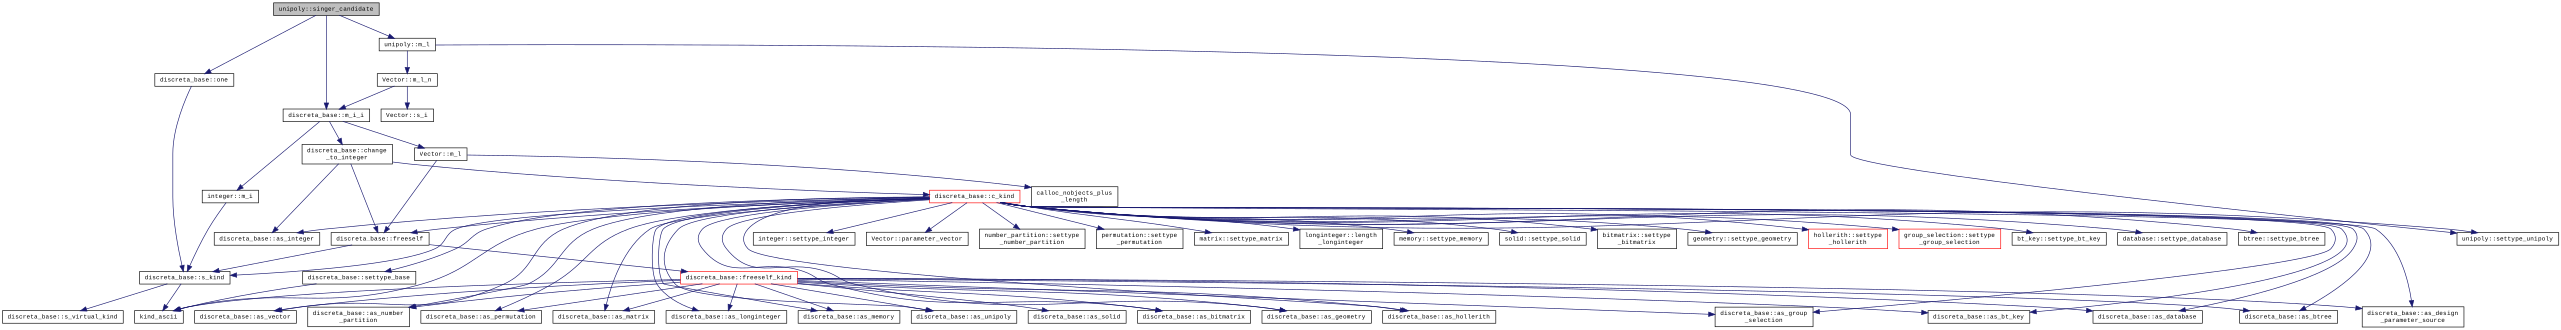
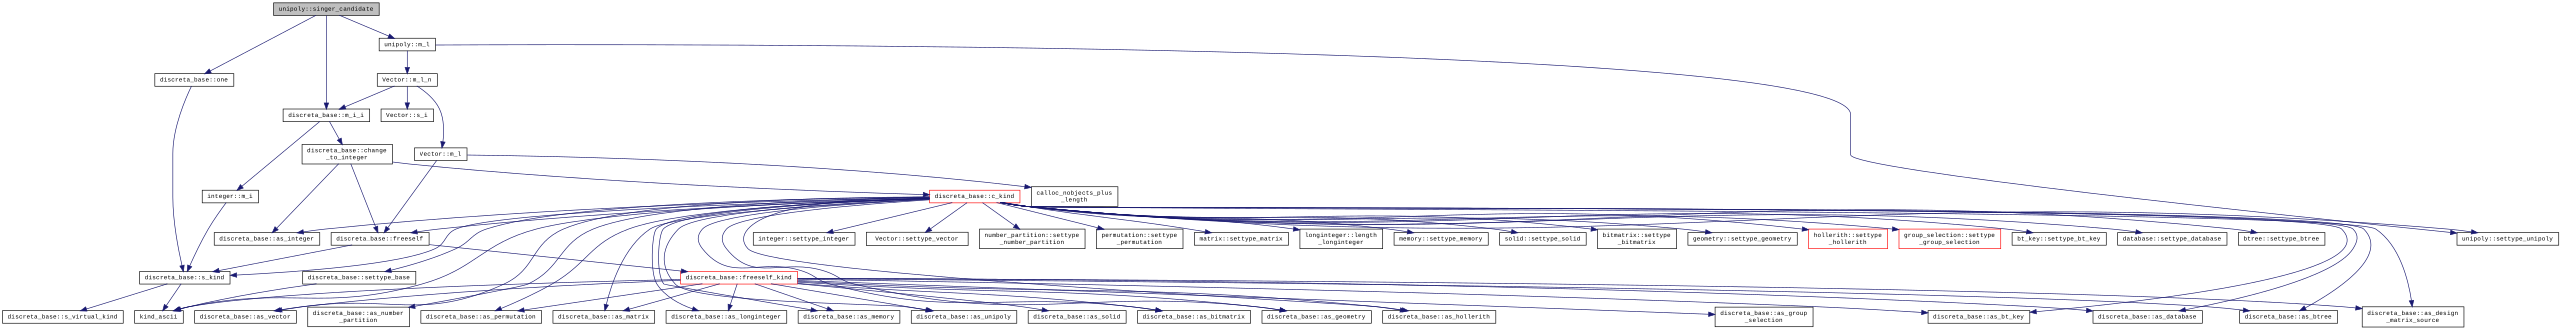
edge "discreta_base::m_i_i" -> "Vector::m_l": now "Vector::m_l_n" -> "Vector::m_l"
node "Vector::parameter_vector": label "Vector::parameter_vector" -> "Vector::settype_vector"
edge "discreta_base::c_kind" -> "discreta_base::as_group _selection": removed
edge "discreta_base::freeself_kind" -> "discreta_base::as_number _partition": removed
node "discreta_base::as_design _parameter_source": label "discreta_base::as_design _parameter_source" -> "discreta_base::as_design _matrix_source"
